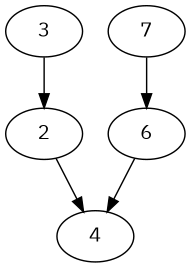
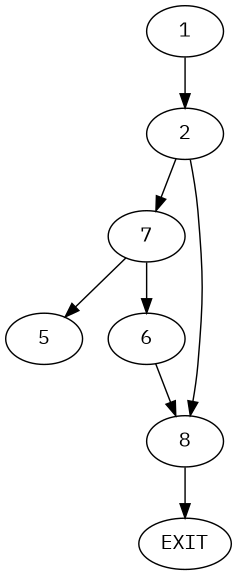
node "3": label "3" -> "1"
edge "2" -> "7": added
node "4": label "4" -> "8"
node "5": added
node "EXIT": added
